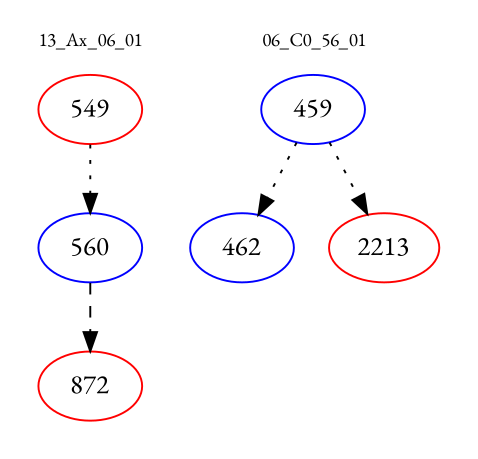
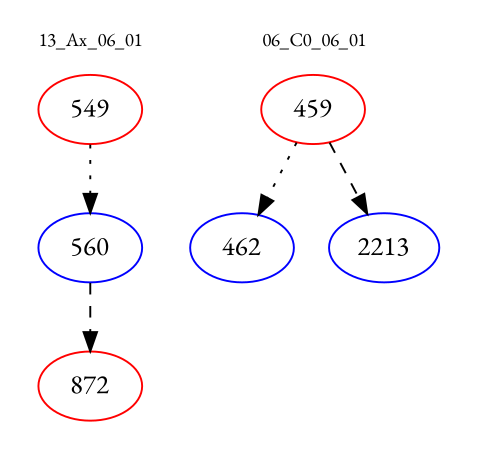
cluster "06_C0_56_01": label "06_C0_56_01" -> "06_C0_06_01"
node "459": color blue -> red
edge "459" -> "2213": style dotted -> dashed
node "2213": color red -> blue
